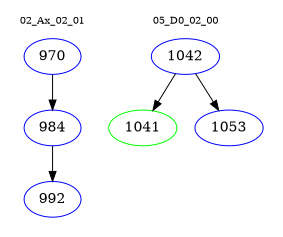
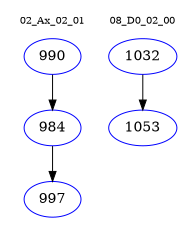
cluster "05_D0_02_00": label "05_D0_02_00" -> "08_D0_02_00"
node "970": label "970" -> "990"
node "1042": label "1042" -> "1032"
node "1041": removed
node "992": label "992" -> "997"
